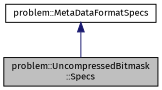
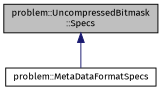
edge "problem::UncompressedBitmask ::Specs" -> "problem::MetaDataFormatSpecs": reversed
